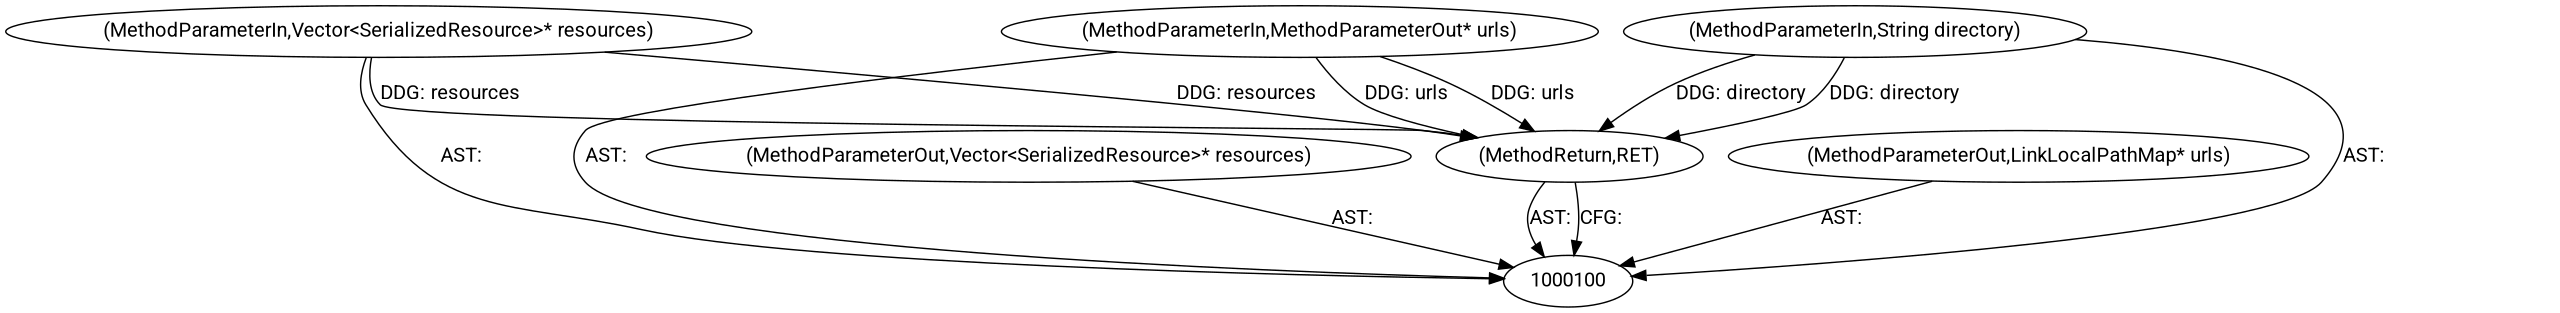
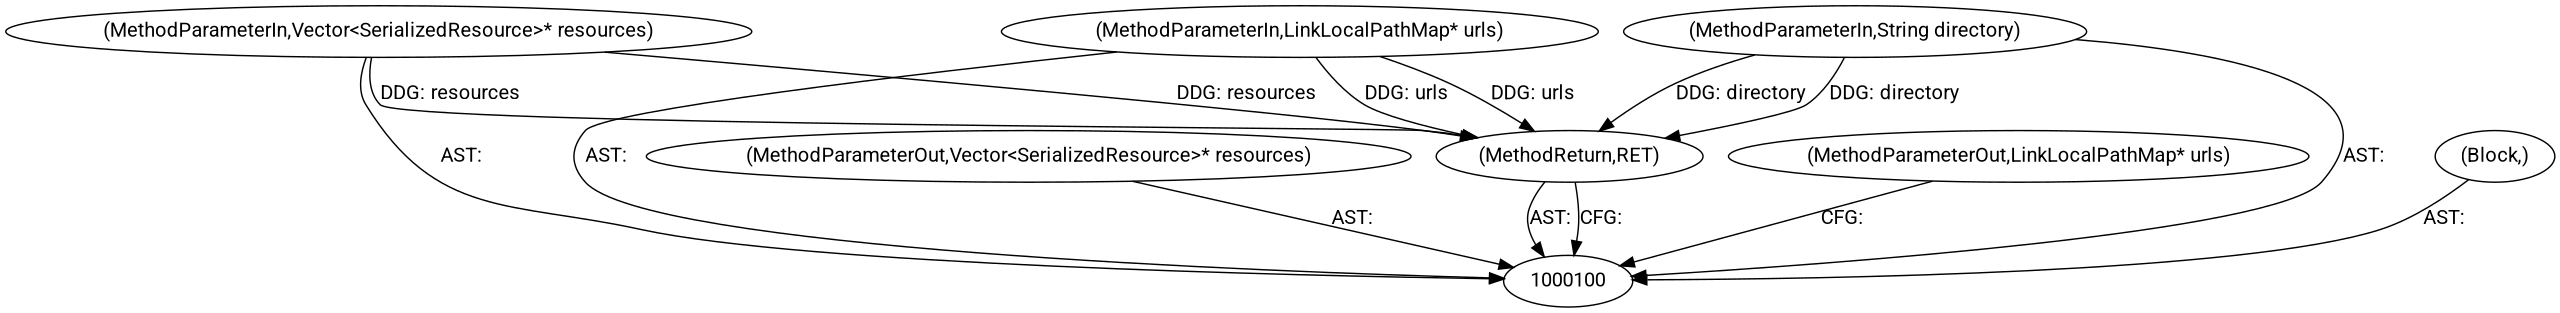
node "(MethodParameterIn,MethodParameterOut* urls)": label "(MethodParameterIn,MethodParameterOut* urls)" -> "(MethodParameterIn,LinkLocalPathMap* urls)"
node "(Block,)": added
edge "(MethodParameterOut,LinkLocalPathMap* urls)" -> "1000100": label "AST: " -> "CFG: "
